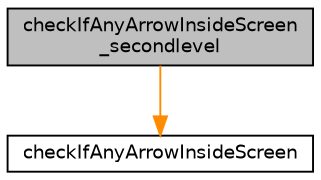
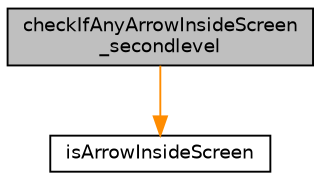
node "checkIfAnyArrowInsideScreen": label "checkIfAnyArrowInsideScreen" -> "isArrowInsideScreen"
